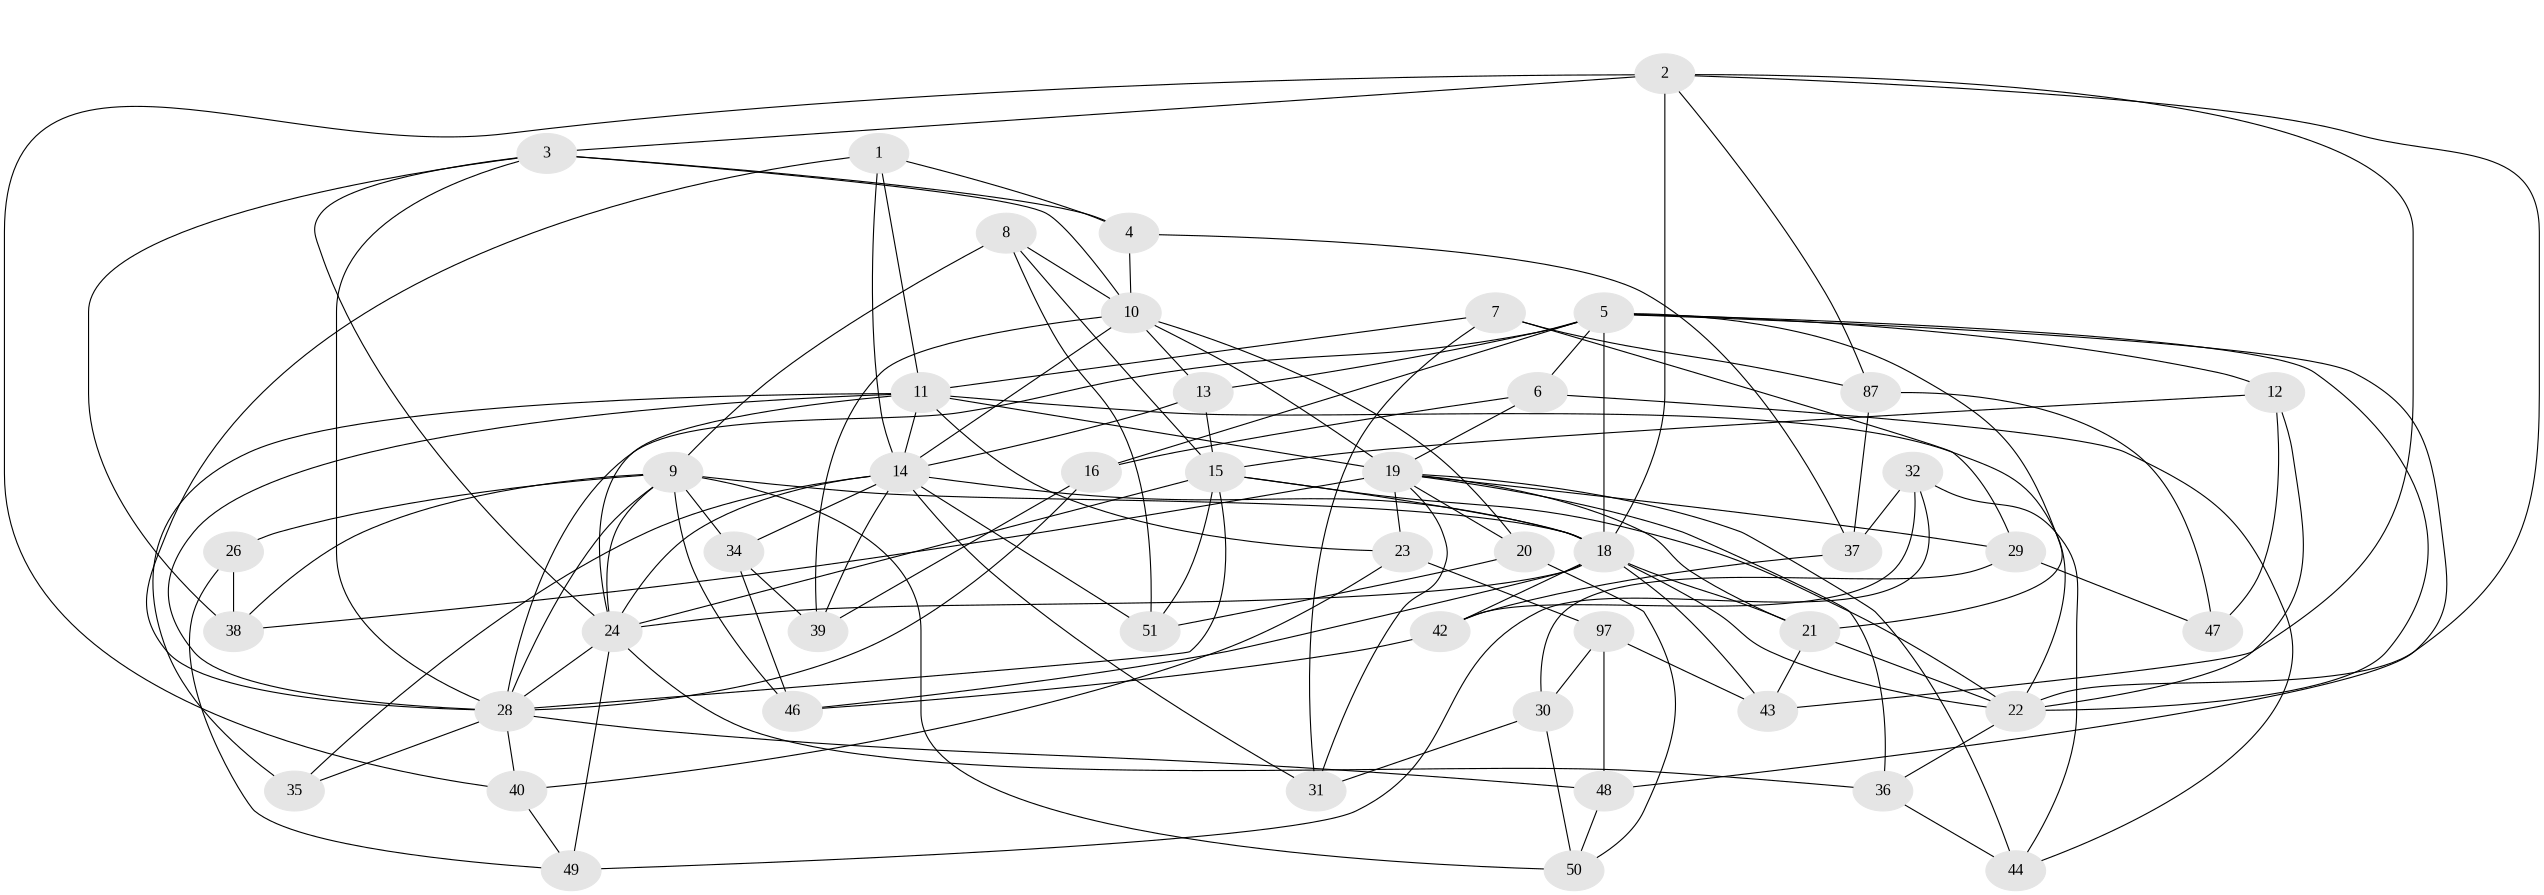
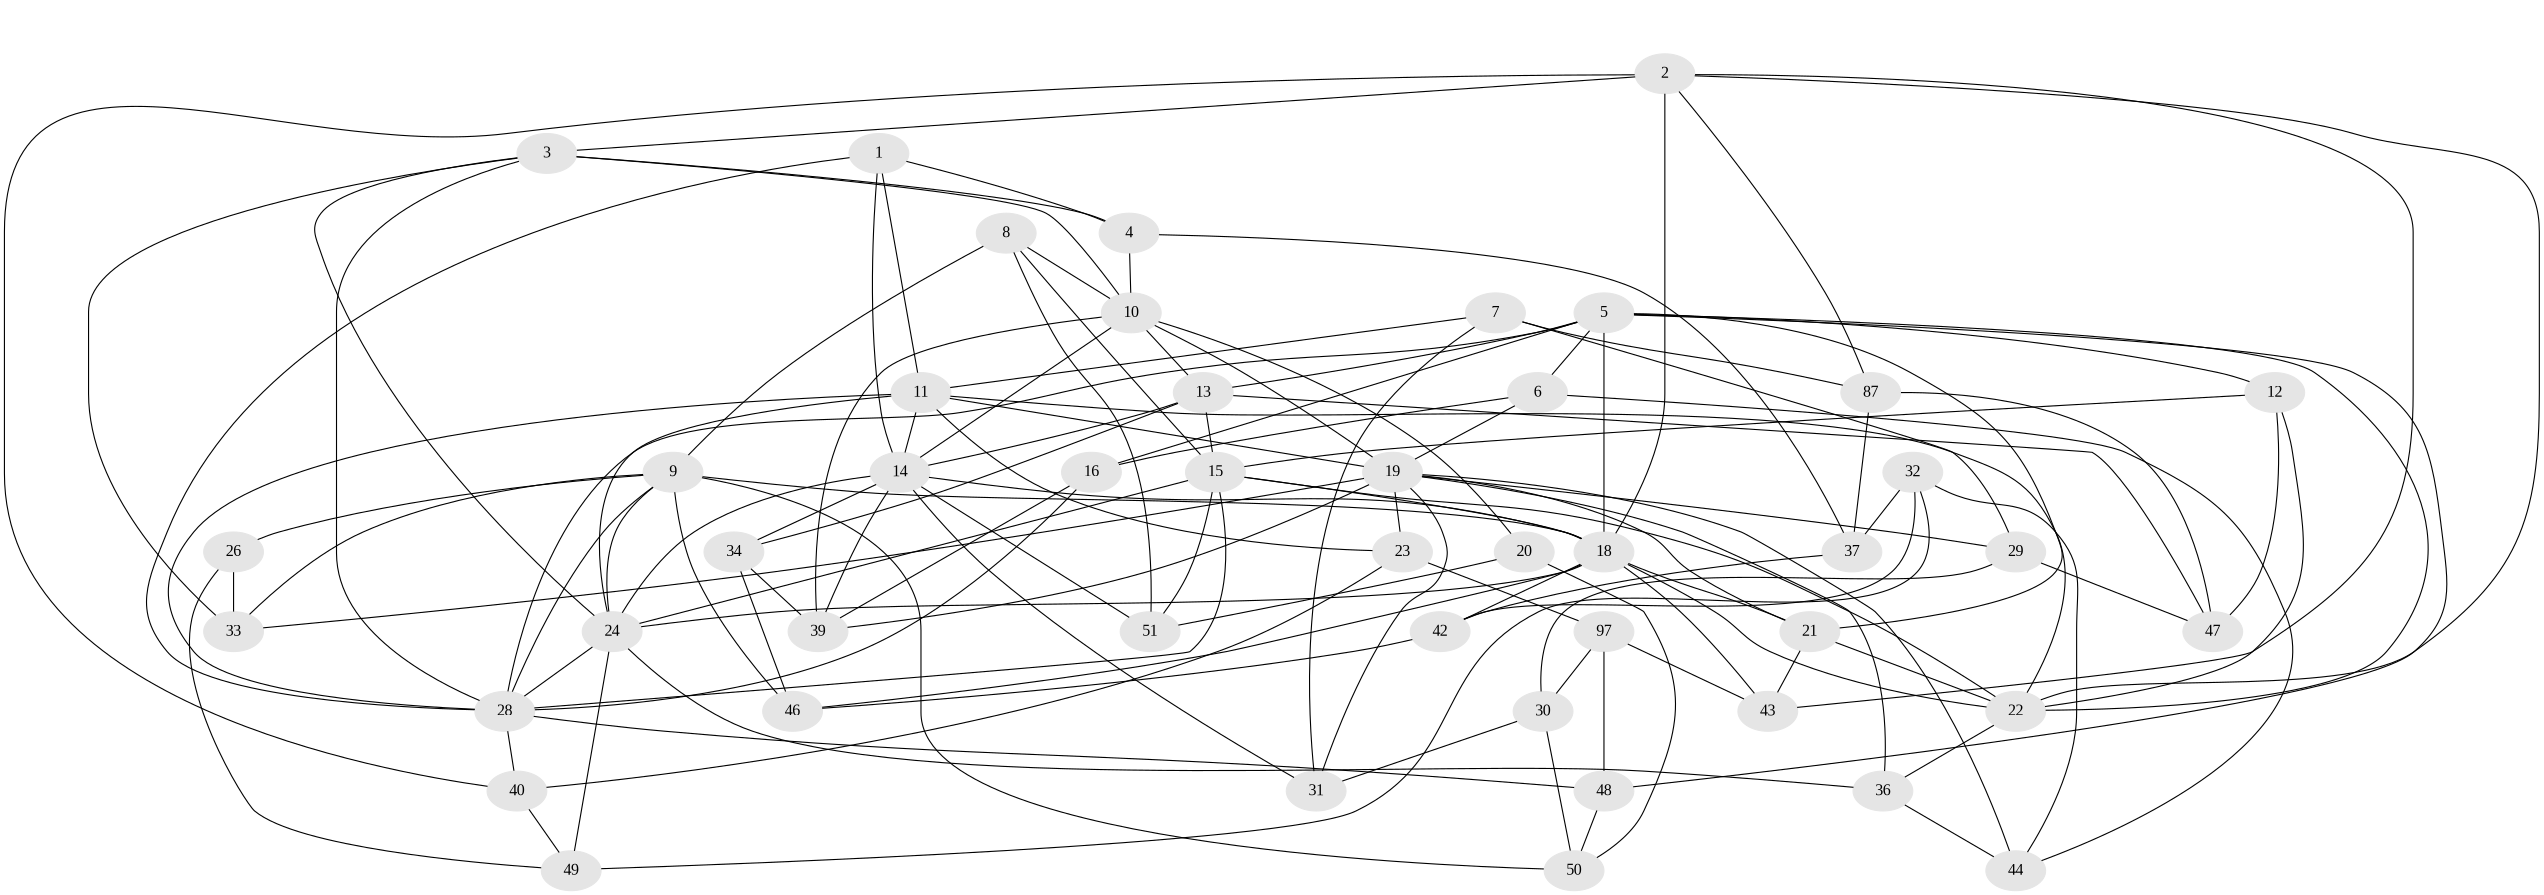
edge "13" -- "47": added
edge "9" -- "34": now "13" -- "34"
edge "19" -- "20": now "19" -- "39"
node "38": label "38" -> "33"
node "35": removed
